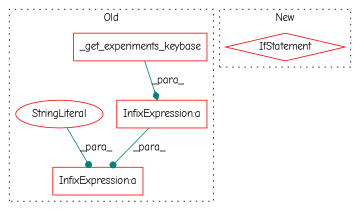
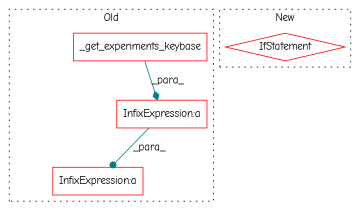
node "StringLiteral": removed
